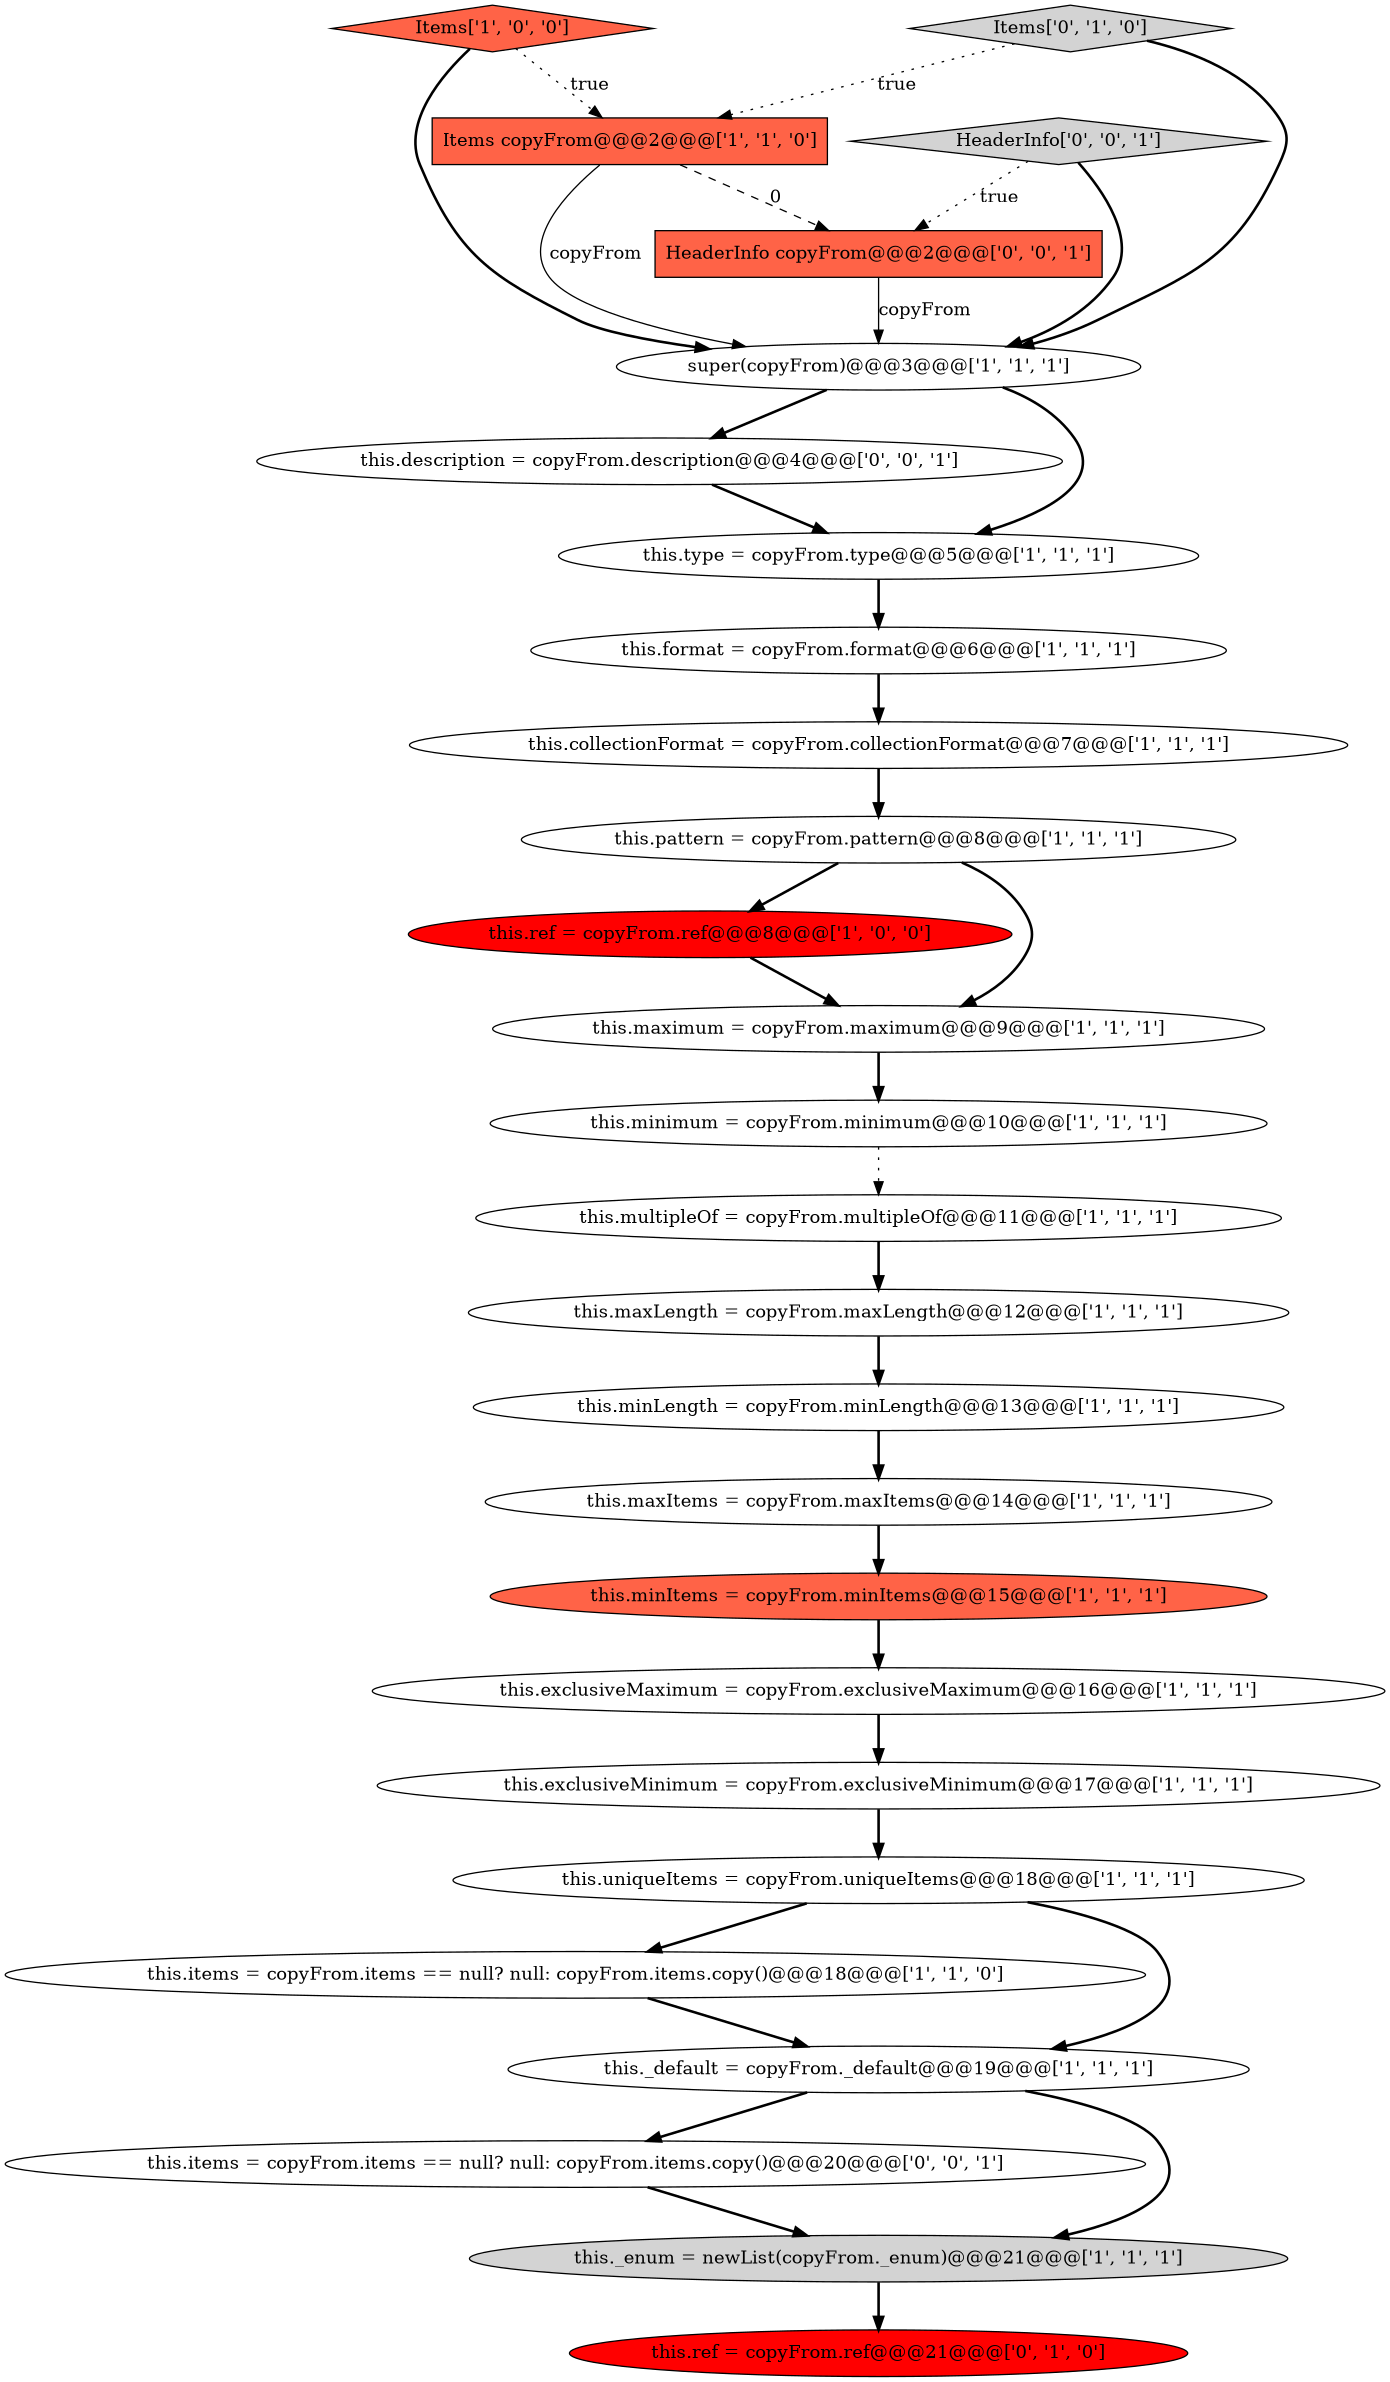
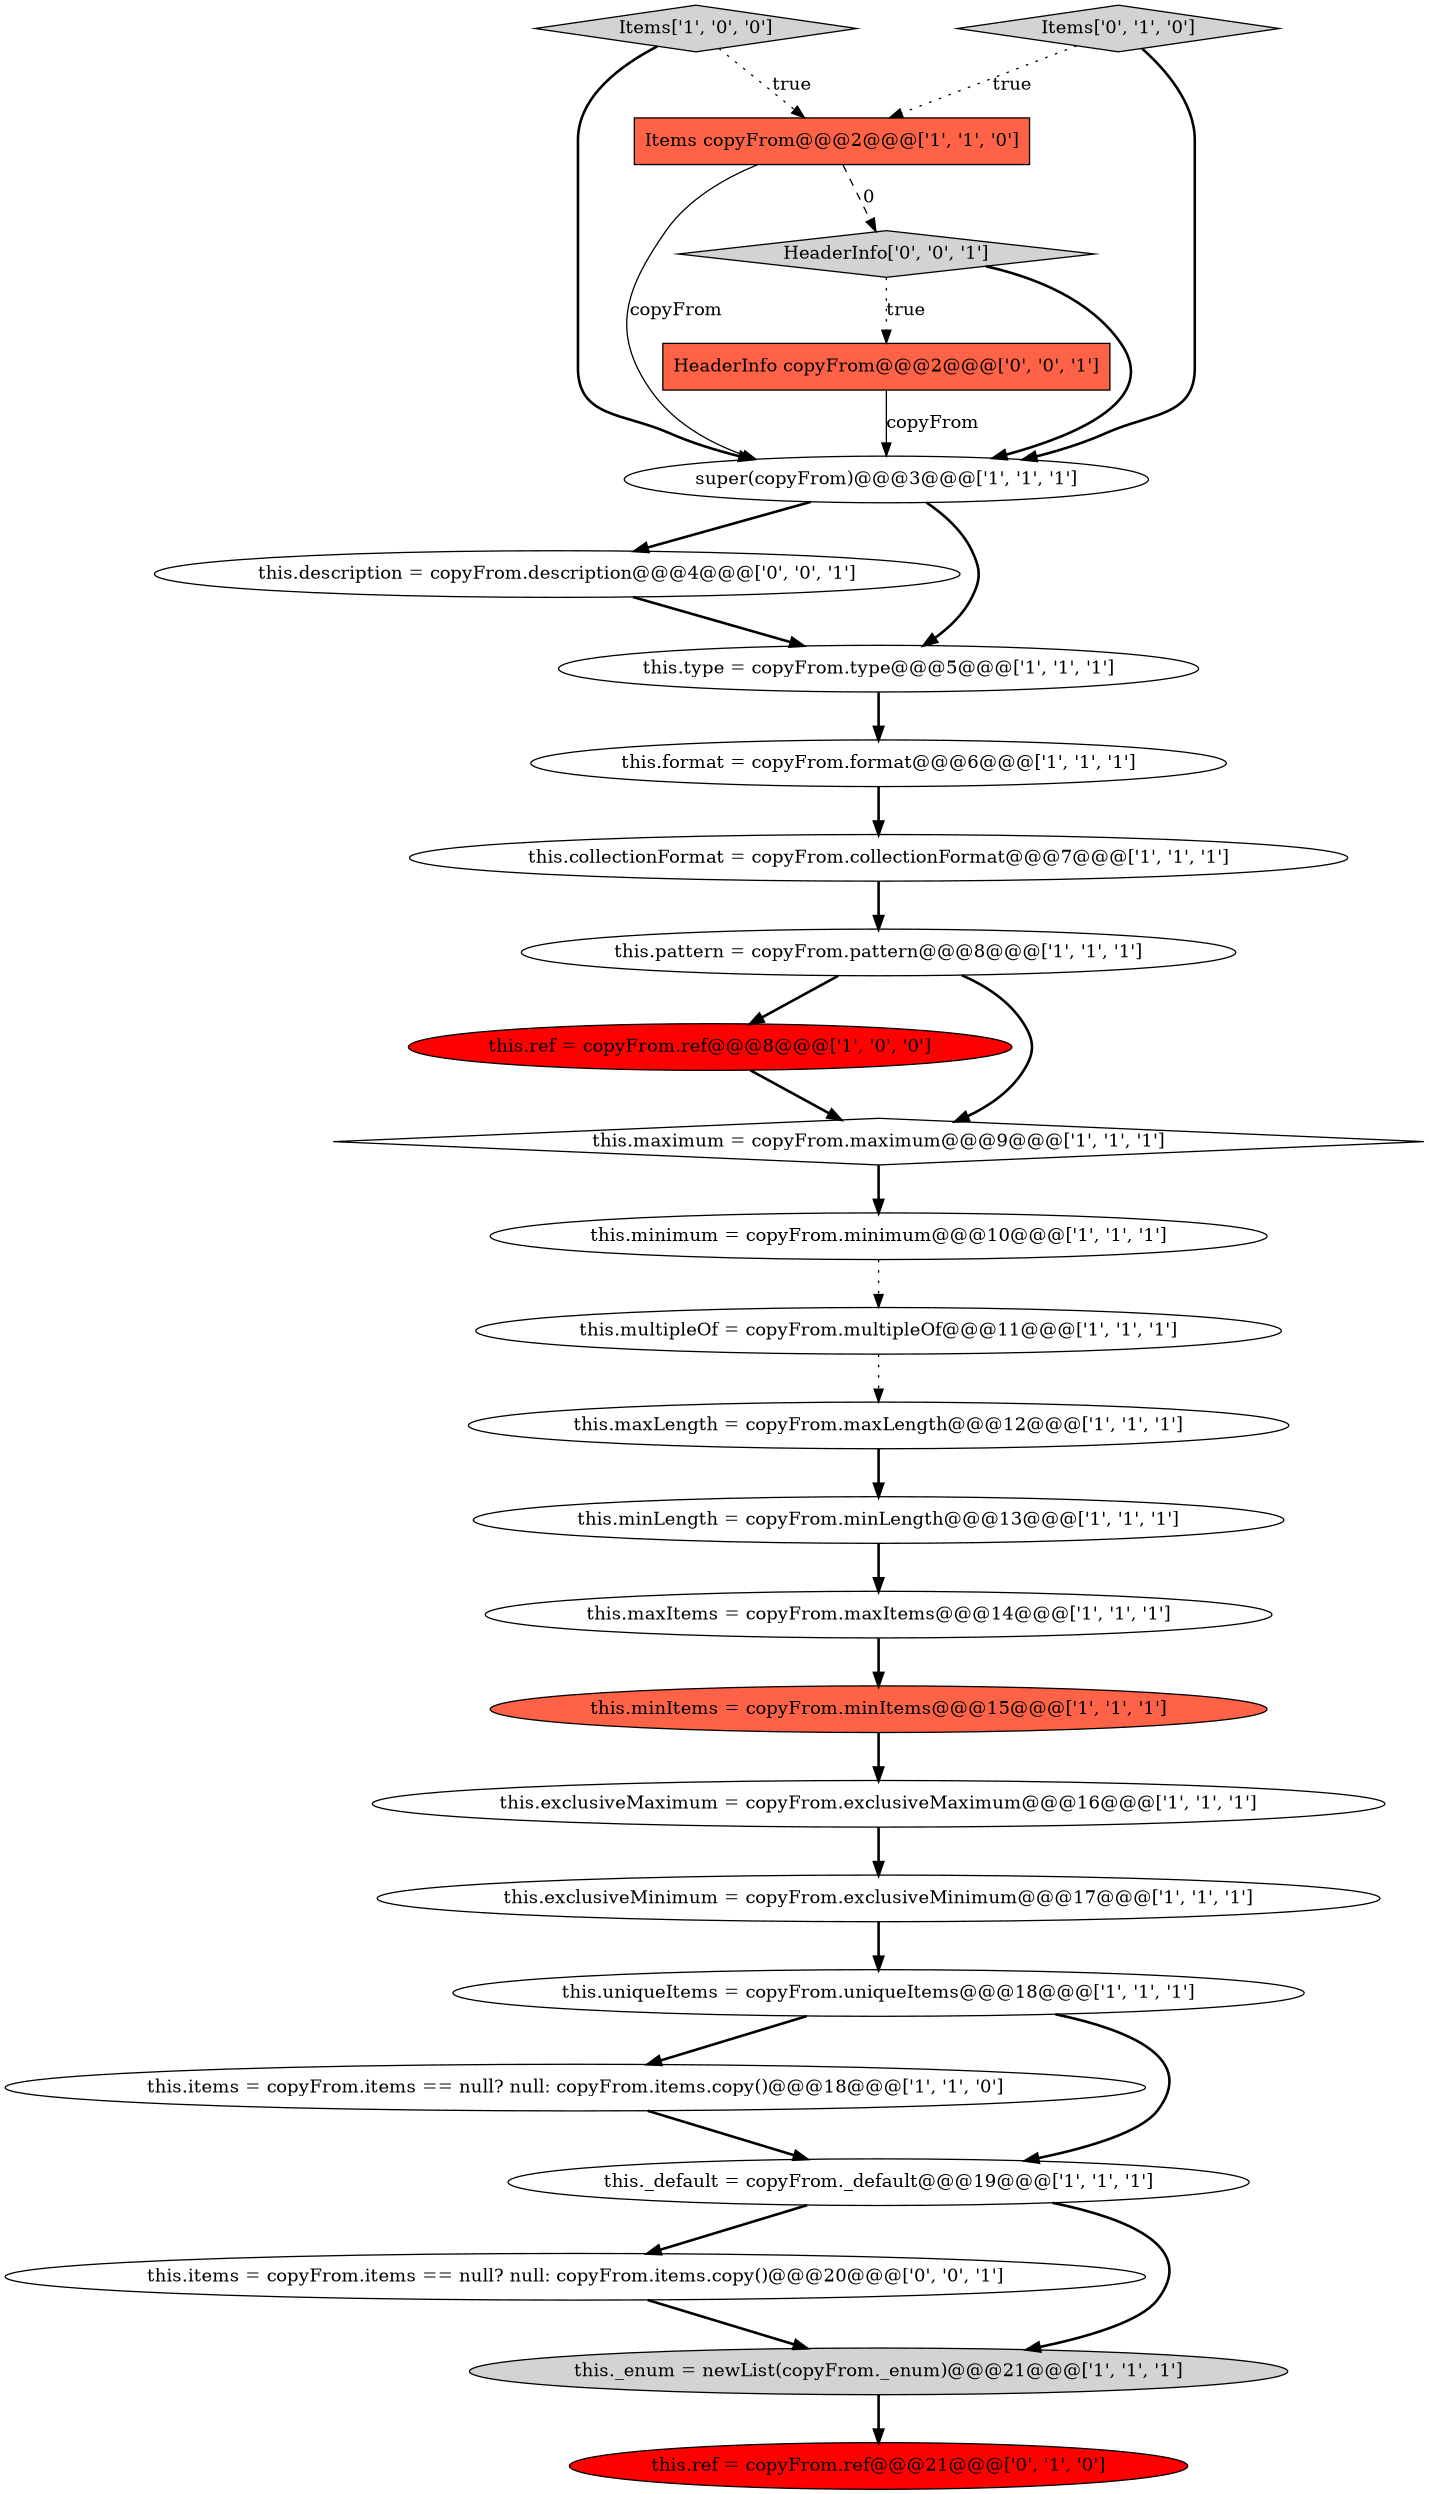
node "Items['1', '0', '0']": fillcolor tomato -> lightgray
edge "Items copyFrom@@@2@@@['1', '1', '0']" -> "HeaderInfo copyFrom@@@2@@@['0', '0', '1']": now "Items copyFrom@@@2@@@['1', '1', '0']" -> "HeaderInfo['0', '0', '1']"
node "this.maximum = copyFrom.maximum@@@9@@@['1', '1', '1']": shape ellipse -> diamond
edge "this.multipleOf = copyFrom.multipleOf@@@11@@@['1', '1', '1']" -> "this.maxLength = copyFrom.maxLength@@@12@@@['1', '1', '1']": style bold -> dotted
